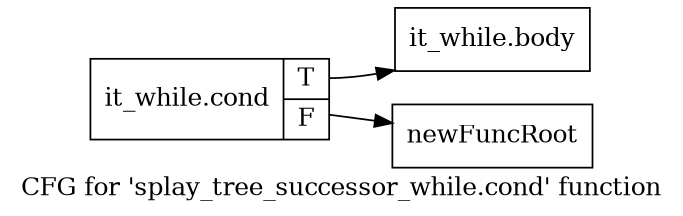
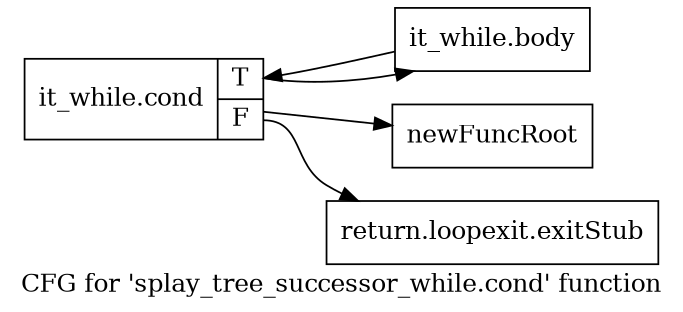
edge "it_while.body" -> "it_while.cond": added
node "return.loopexit.exitStub": added
